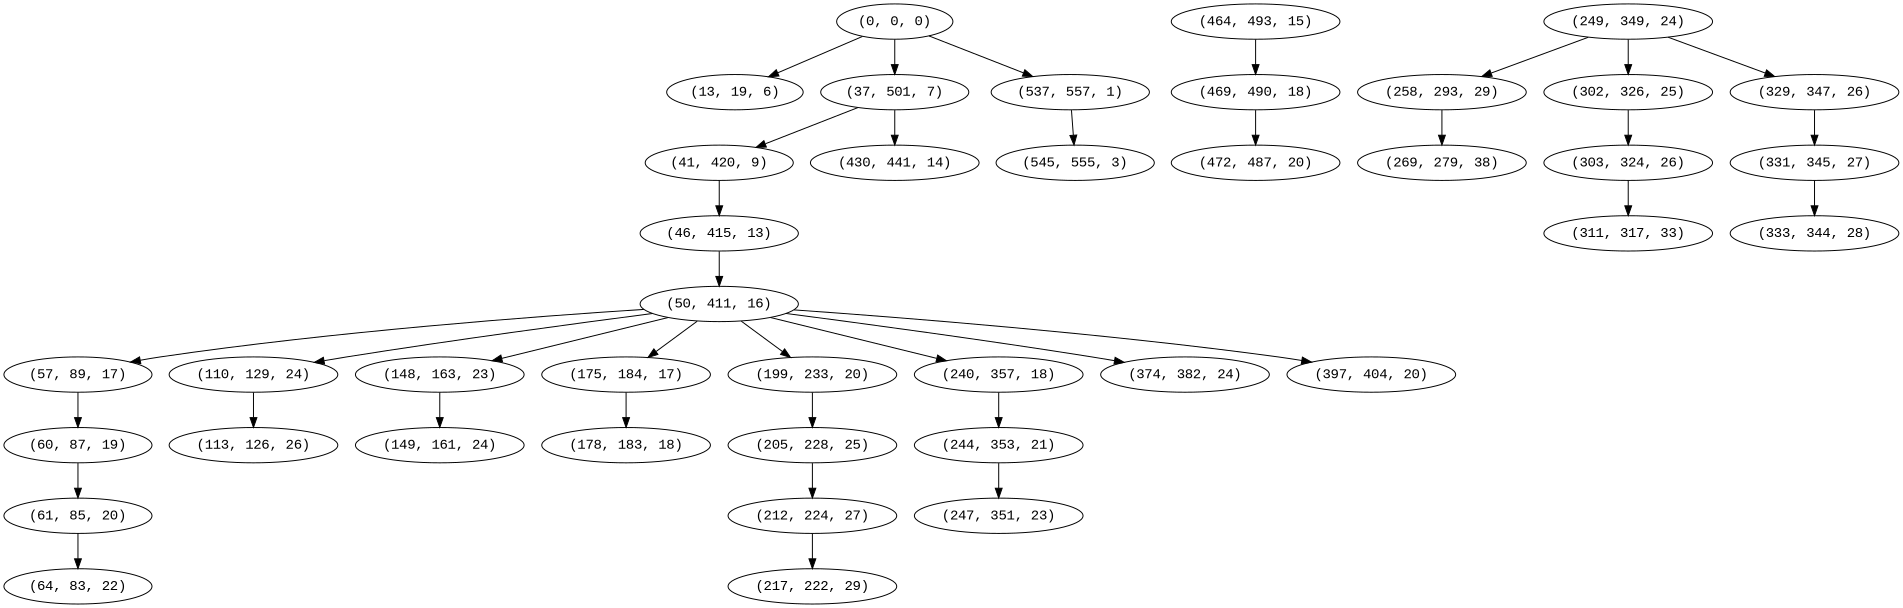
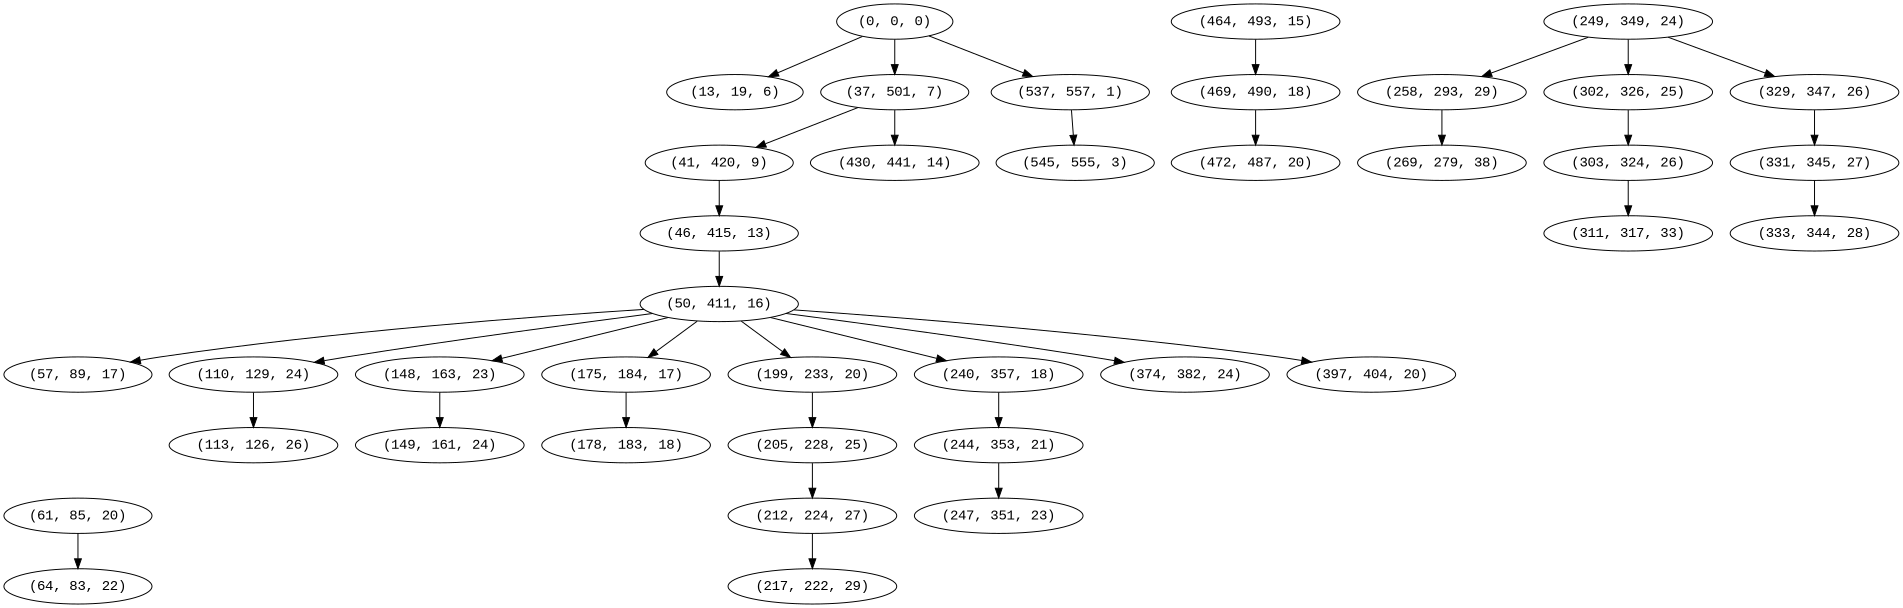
node "(60, 87, 19)": removed
